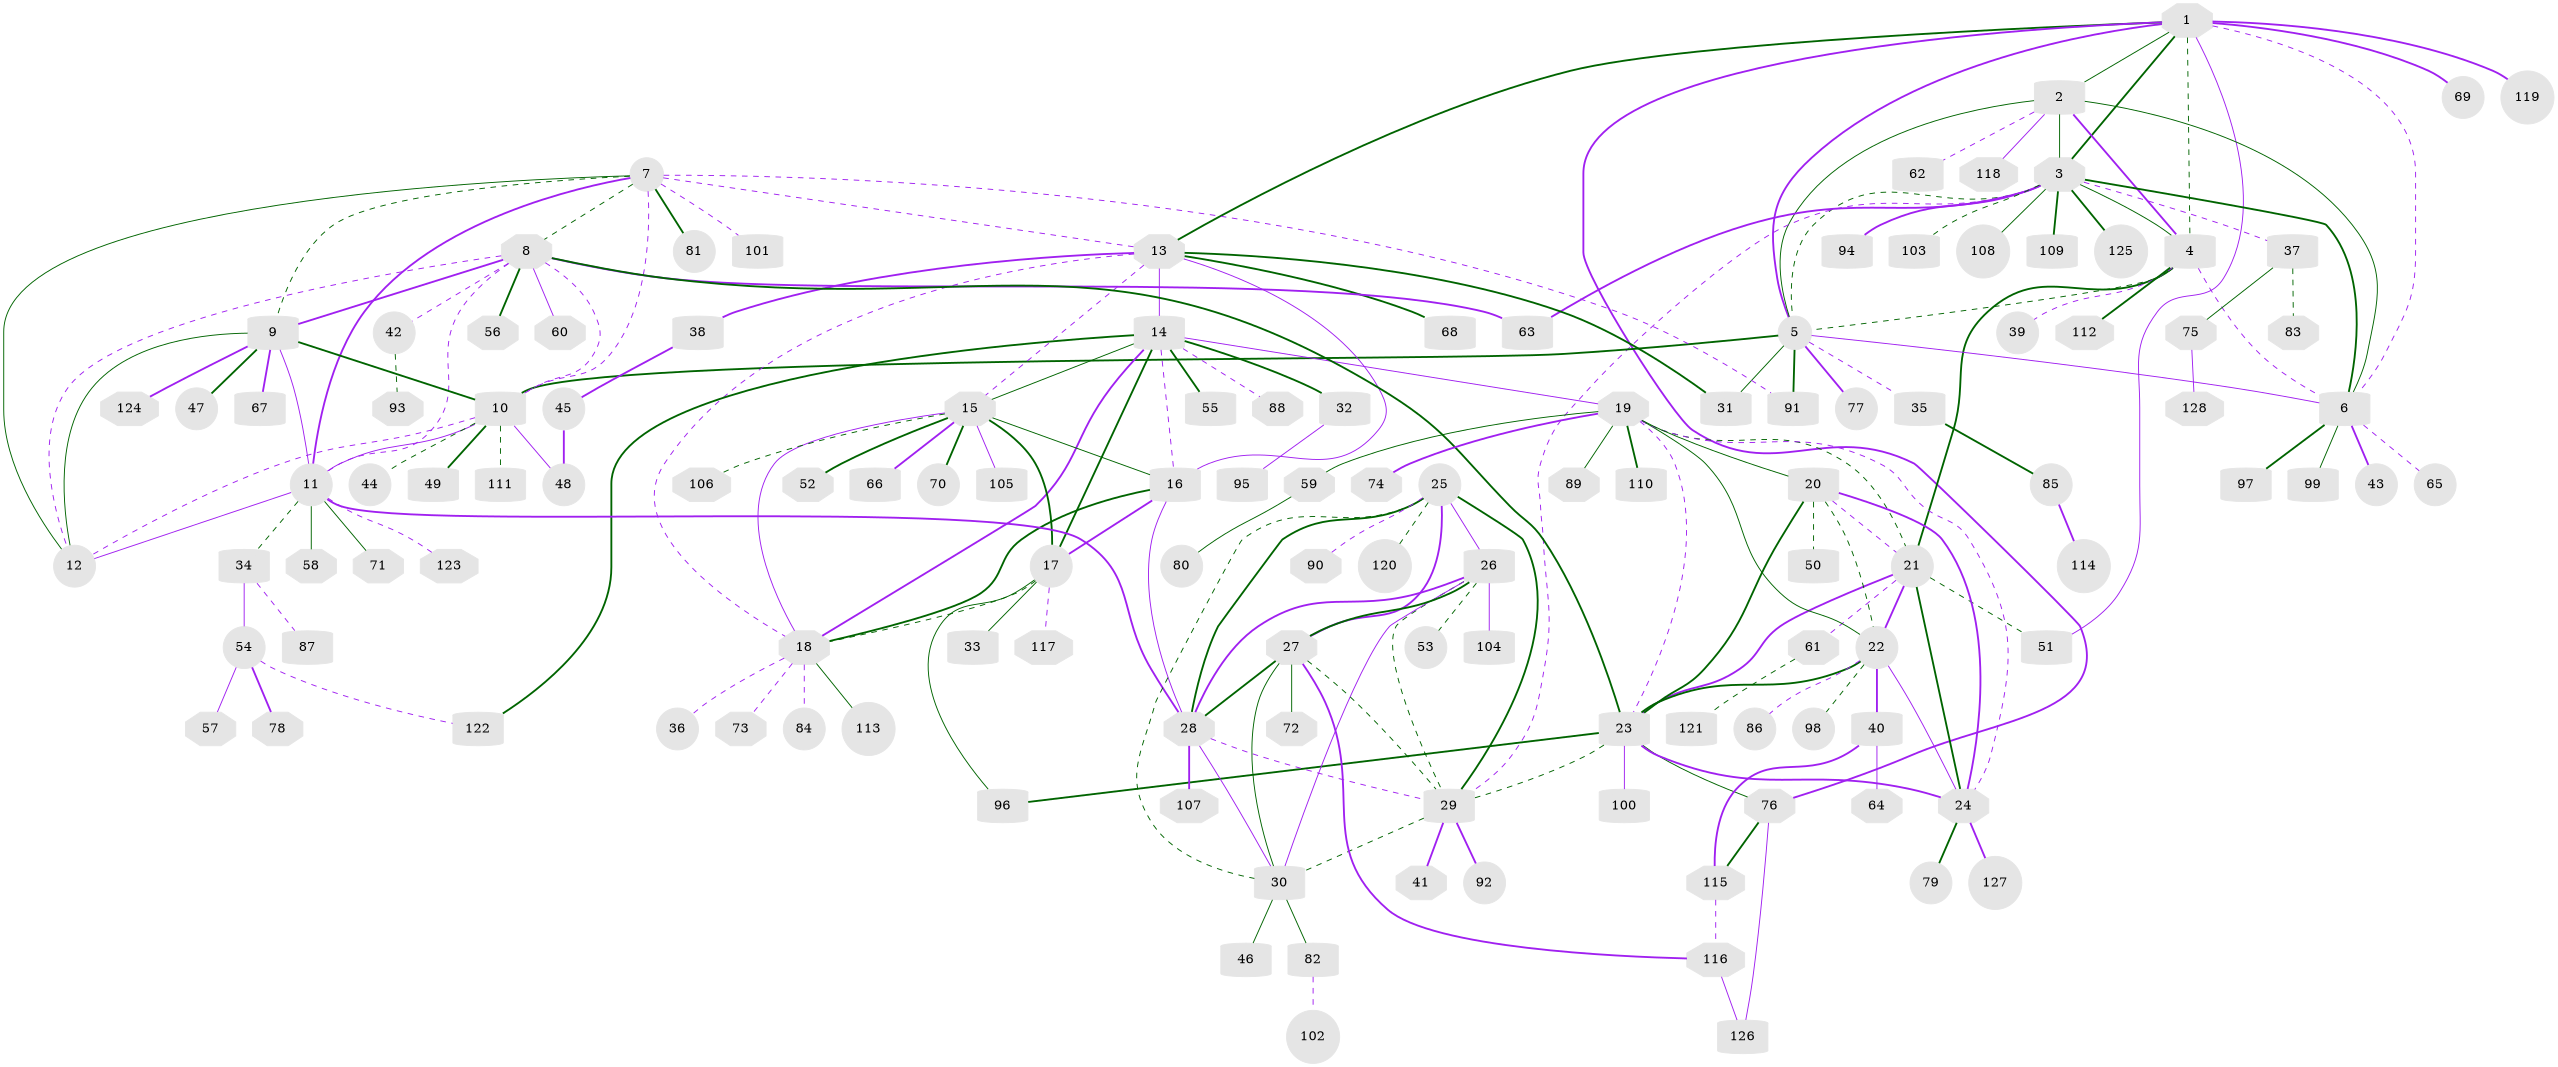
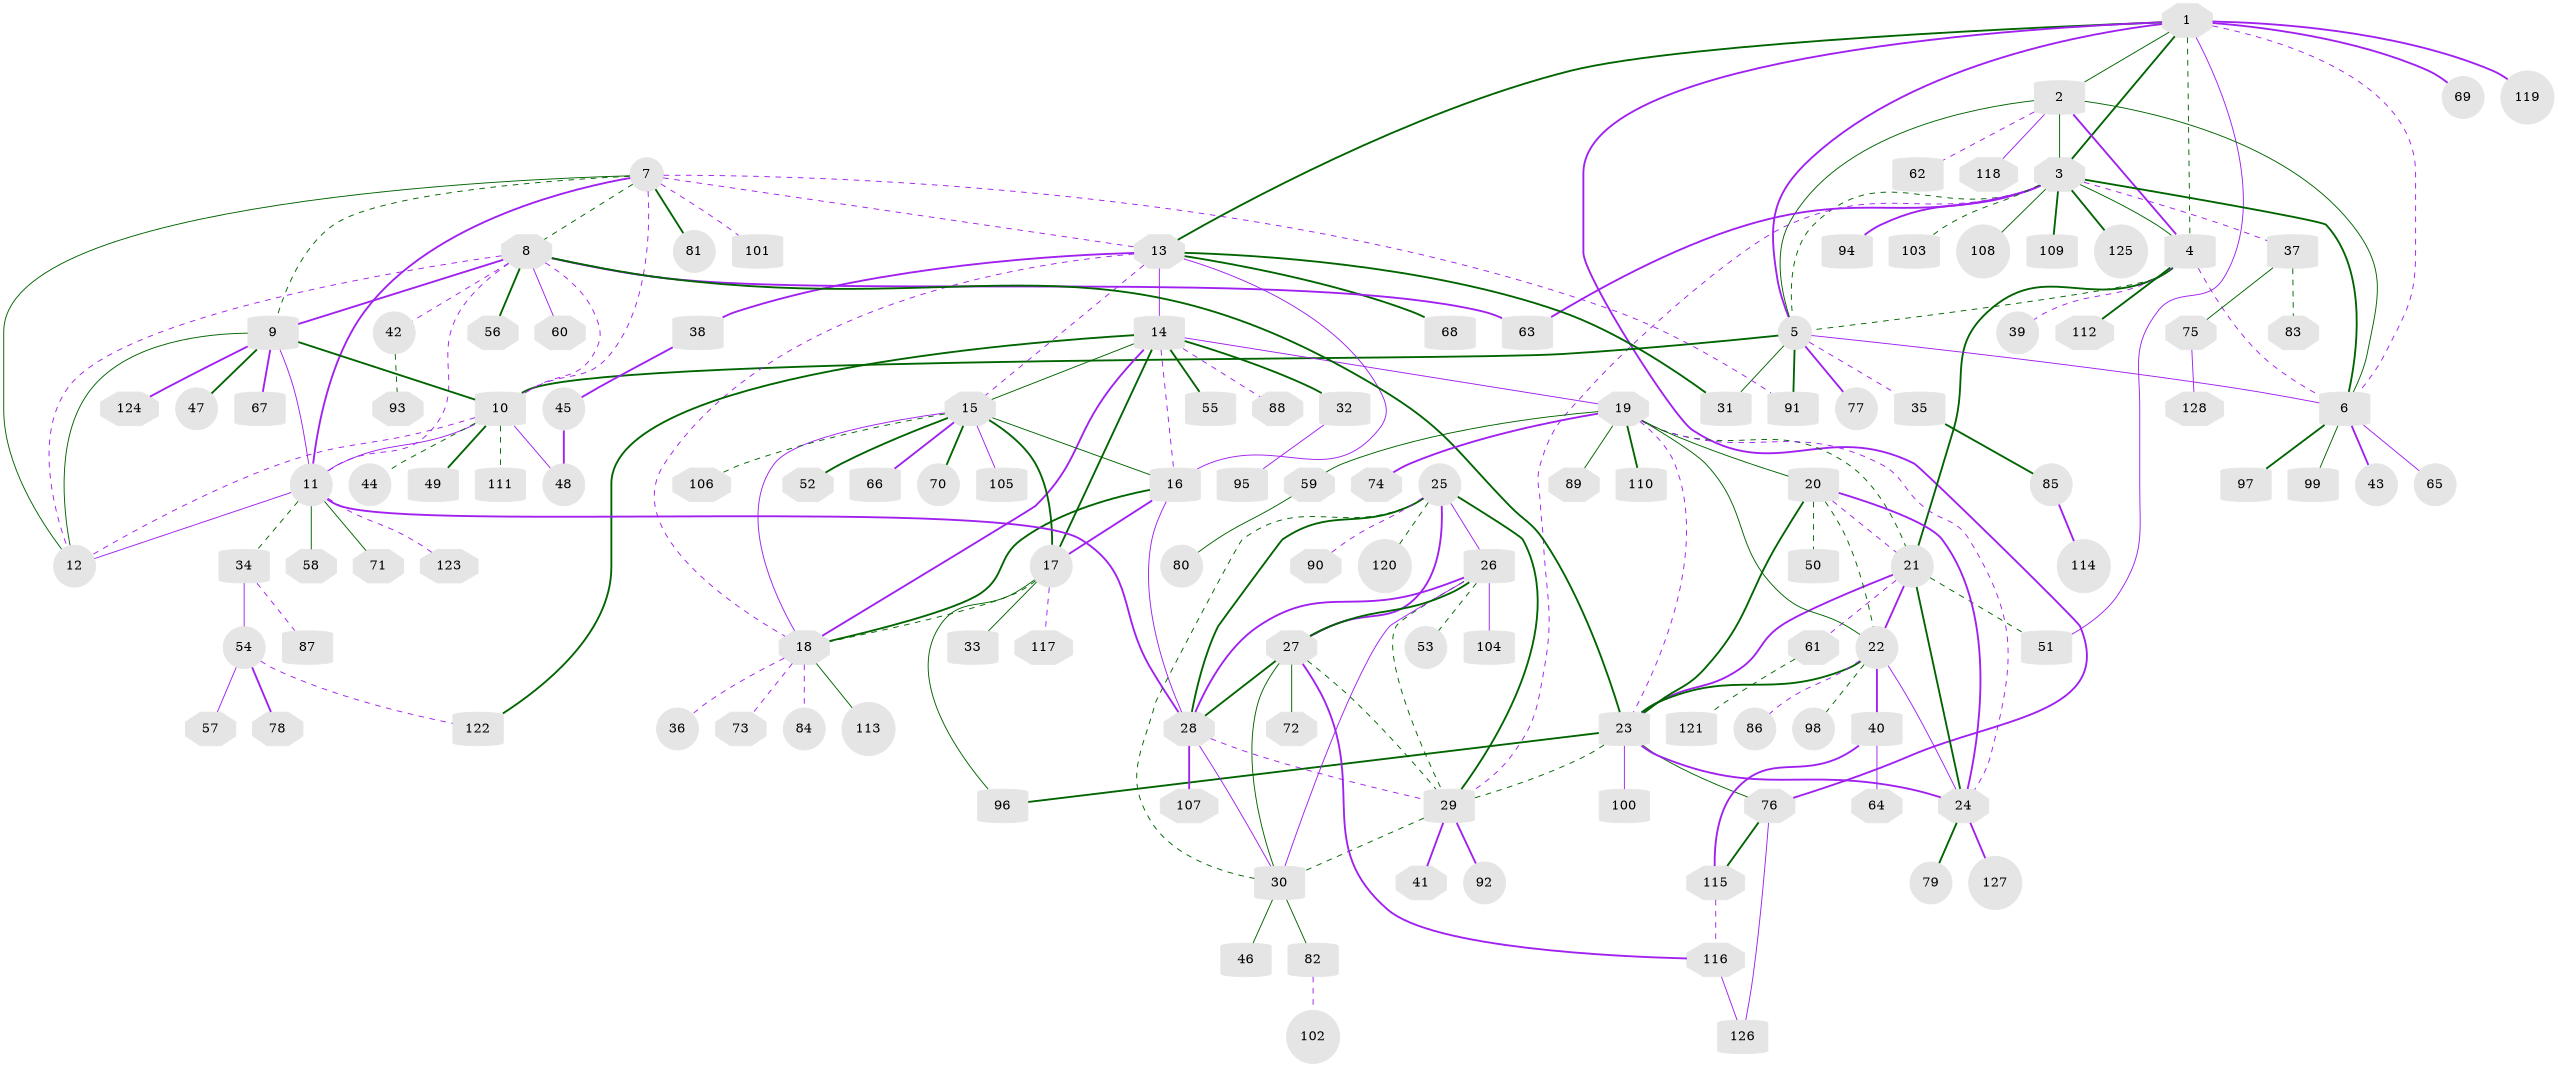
edge "6" -- "65": style dashed -> solid
